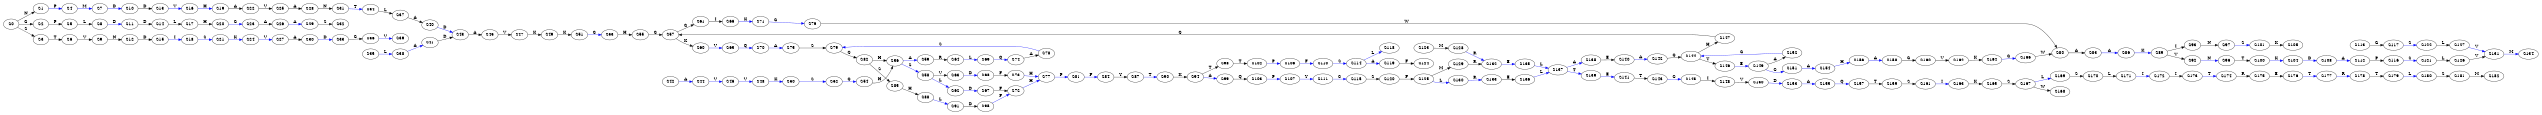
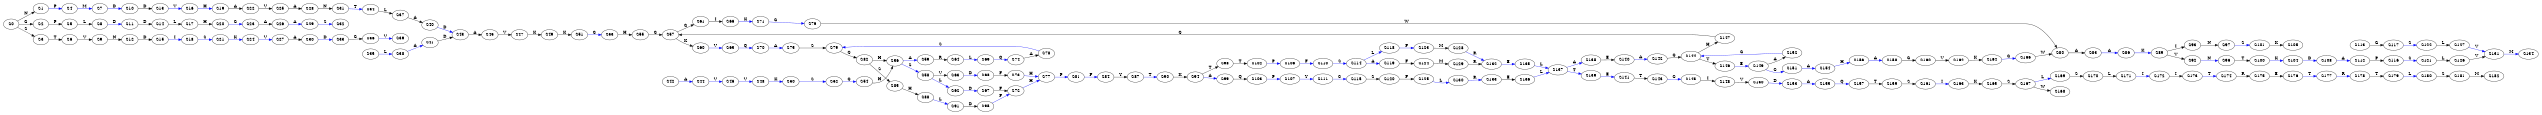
edge "S29" -> "S32": color black -> blue
edge "S118" -> "S123": added, label "F"
edge "S125" -> "S129": now "S124" -> "S129"
